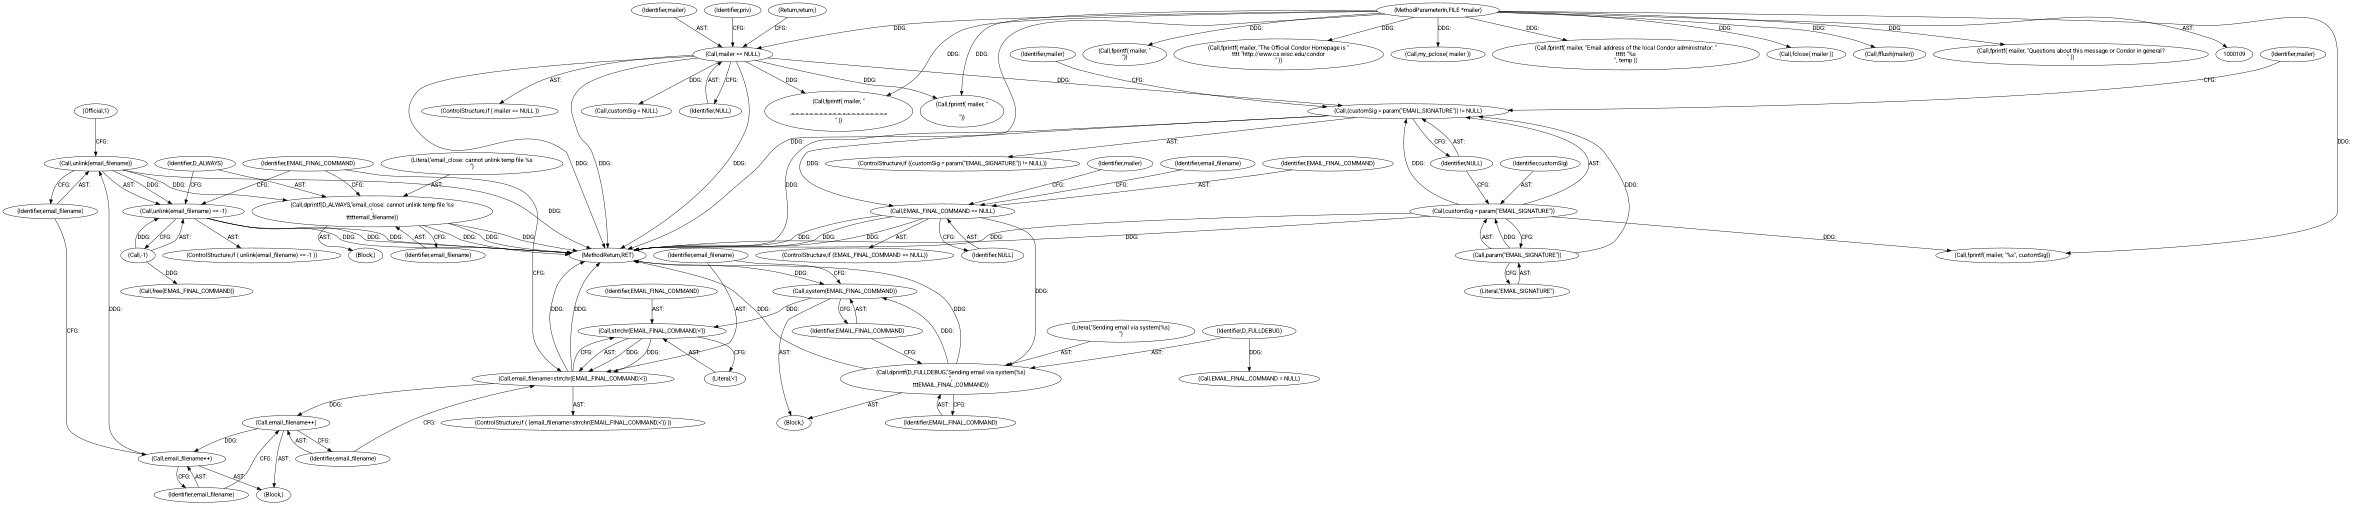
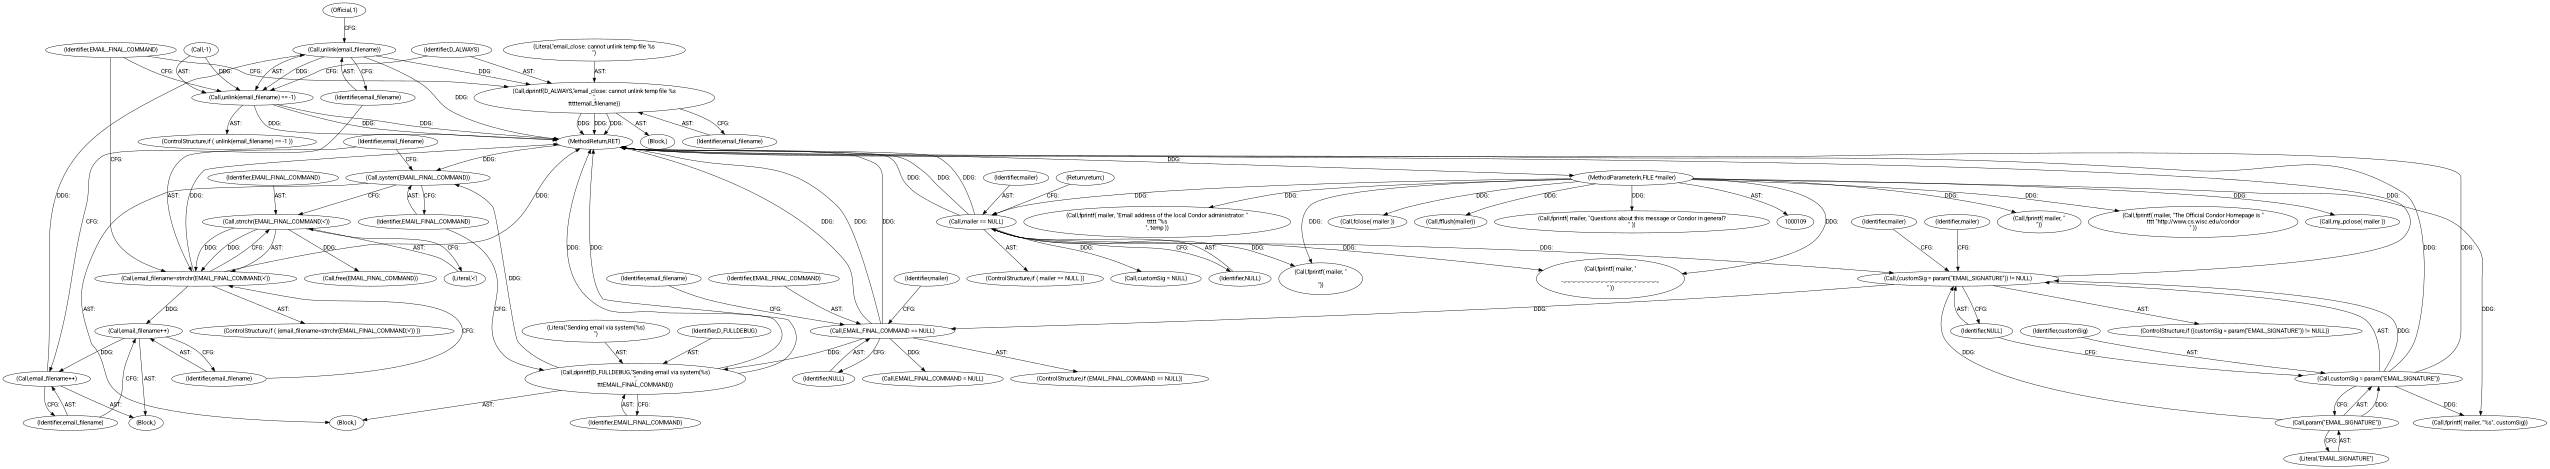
node "(Identifier,priv)": removed
edge "(MethodParameterIn,FILE *mailer)" -> "(MethodReturn,RET)": reversed
edge "(Call,unlink(email_filename) == -1)" -> "(Call,-1)": removed, label "CFG:"
edge "(Call,-1)" -> "(Call,free(EMAIL_FINAL_COMMAND))": now "(Call,strrchr(EMAIL_FINAL_COMMAND,'<'))" -> "(Call,free(EMAIL_FINAL_COMMAND))"
edge "(Call,system(EMAIL_FINAL_COMMAND))" -> "(Call,strrchr(EMAIL_FINAL_COMMAND,'<'))": label "DDG: " -> "CFG: "
edge "(Identifier,D_FULLDEBUG)" -> "(Call,EMAIL_FINAL_COMMAND = NULL)": now "(Call,EMAIL_FINAL_COMMAND == NULL)" -> "(Call,EMAIL_FINAL_COMMAND = NULL)"
